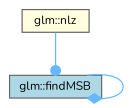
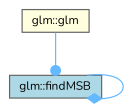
node "glm::nlz": label "glm::nlz" -> "glm::glm"
